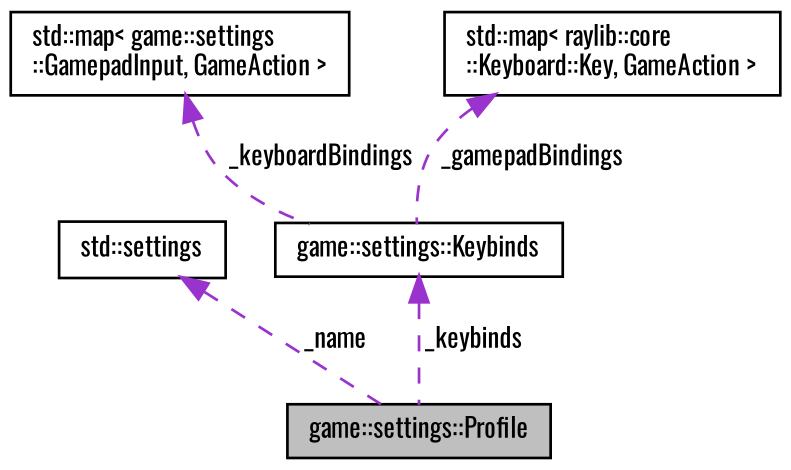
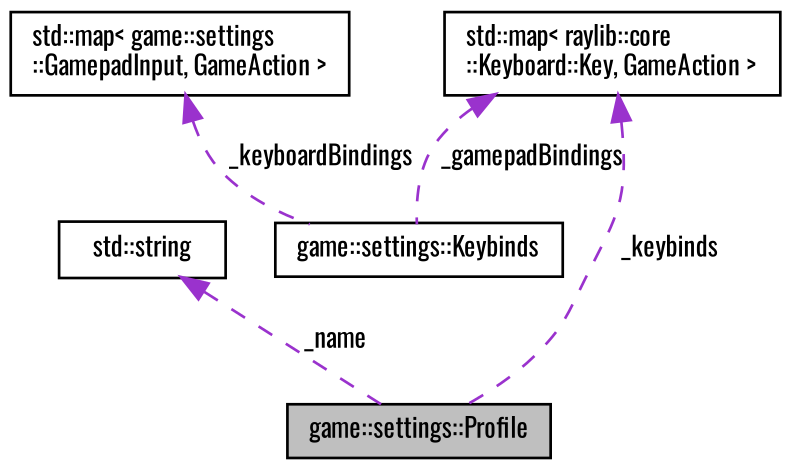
node "std::settings": label "std::settings" -> "std::string"
edge "game::settings::Profile" -> "game::settings::Keybinds": now "game::settings::Profile" -> "std::map< raylib::core ::Keyboard::Key, GameAction >"
